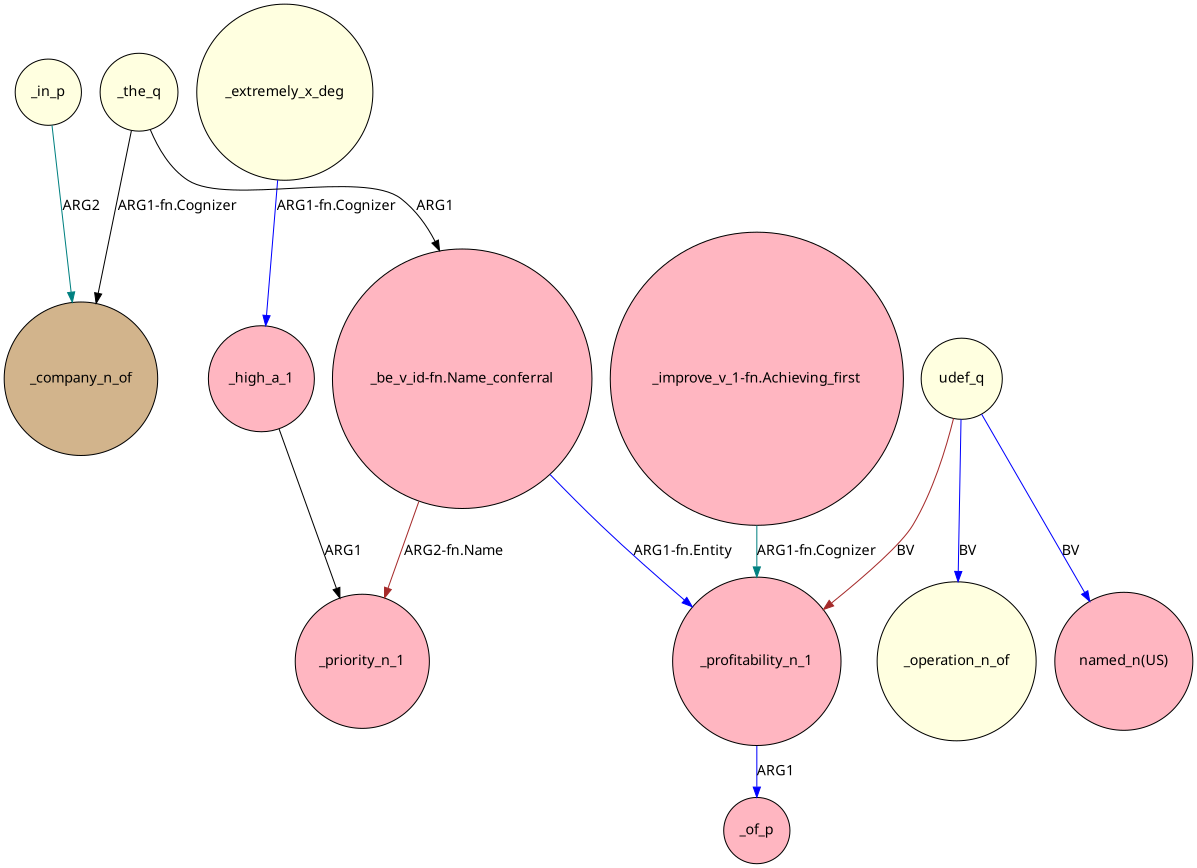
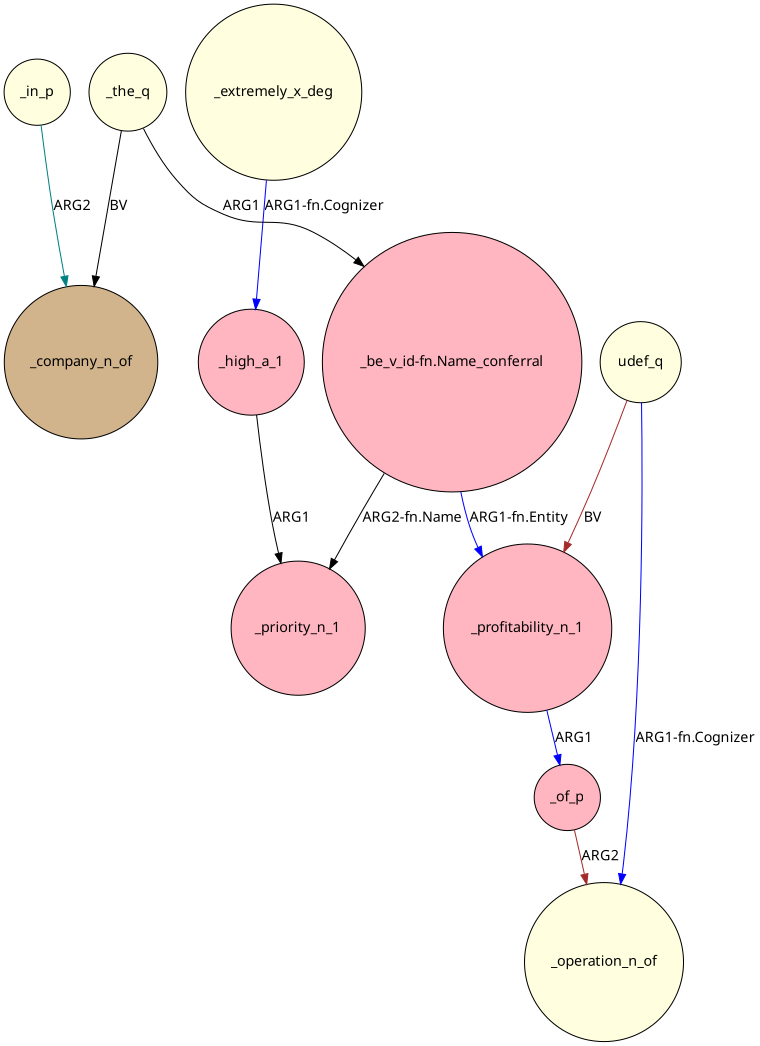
edge "_the_q" -> "_company_n_of": label "ARG1-fn.Cognizer" -> "BV"
node "_improve_v_1-fn.Achieving_first": removed
edge "_be_v_id-fn.Name_conferral" -> "_priority_n_1": color brown -> black
edge "udef_q" -> "_operation_n_of": label "BV" -> "ARG1-fn.Cognizer"
node "named_n(US)": removed
edge "_of_p" -> "_operation_n_of": added, label "ARG2"
